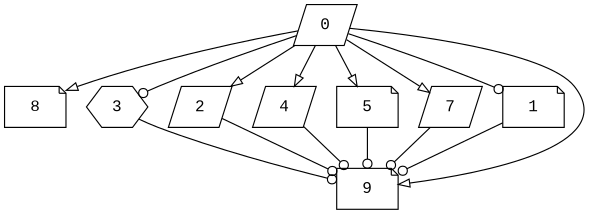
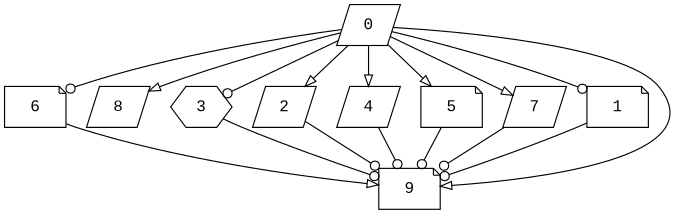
node "8": shape note -> parallelogram
node "6": added
